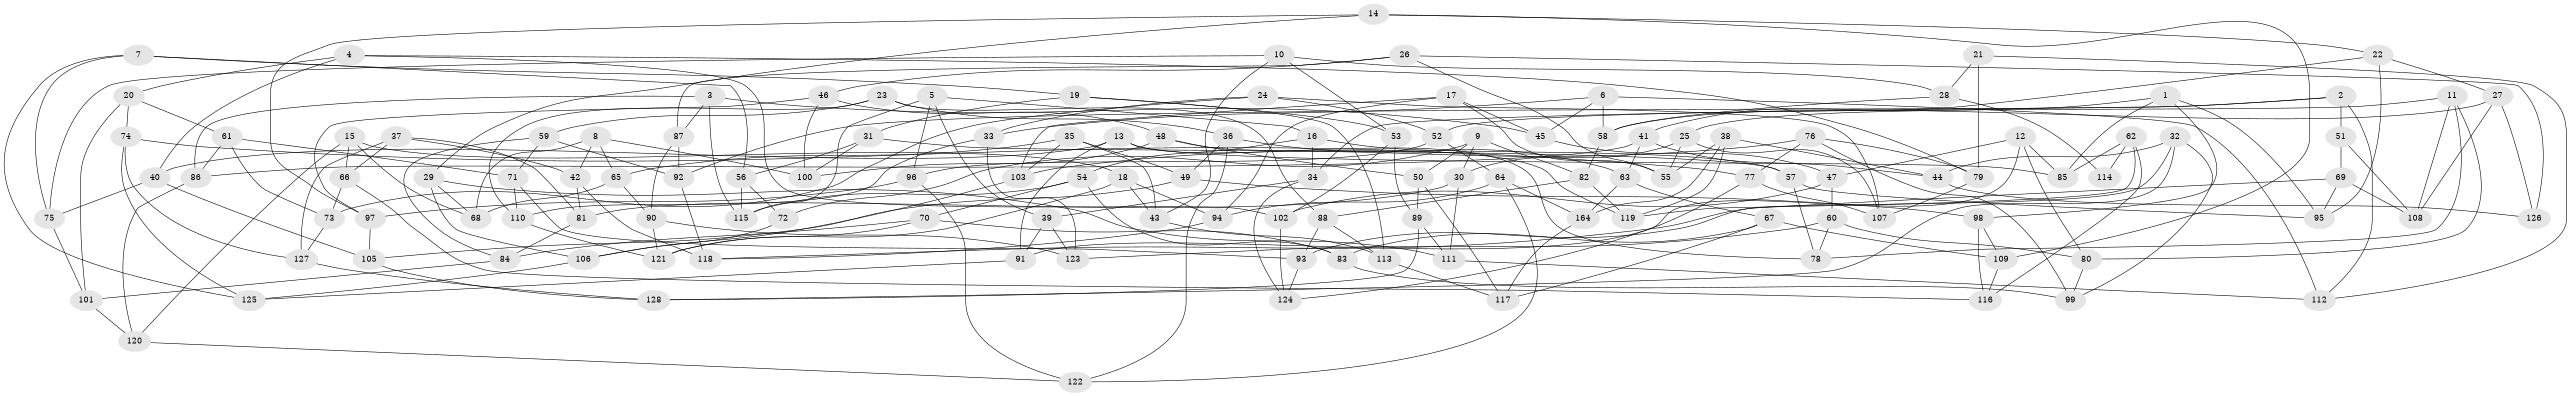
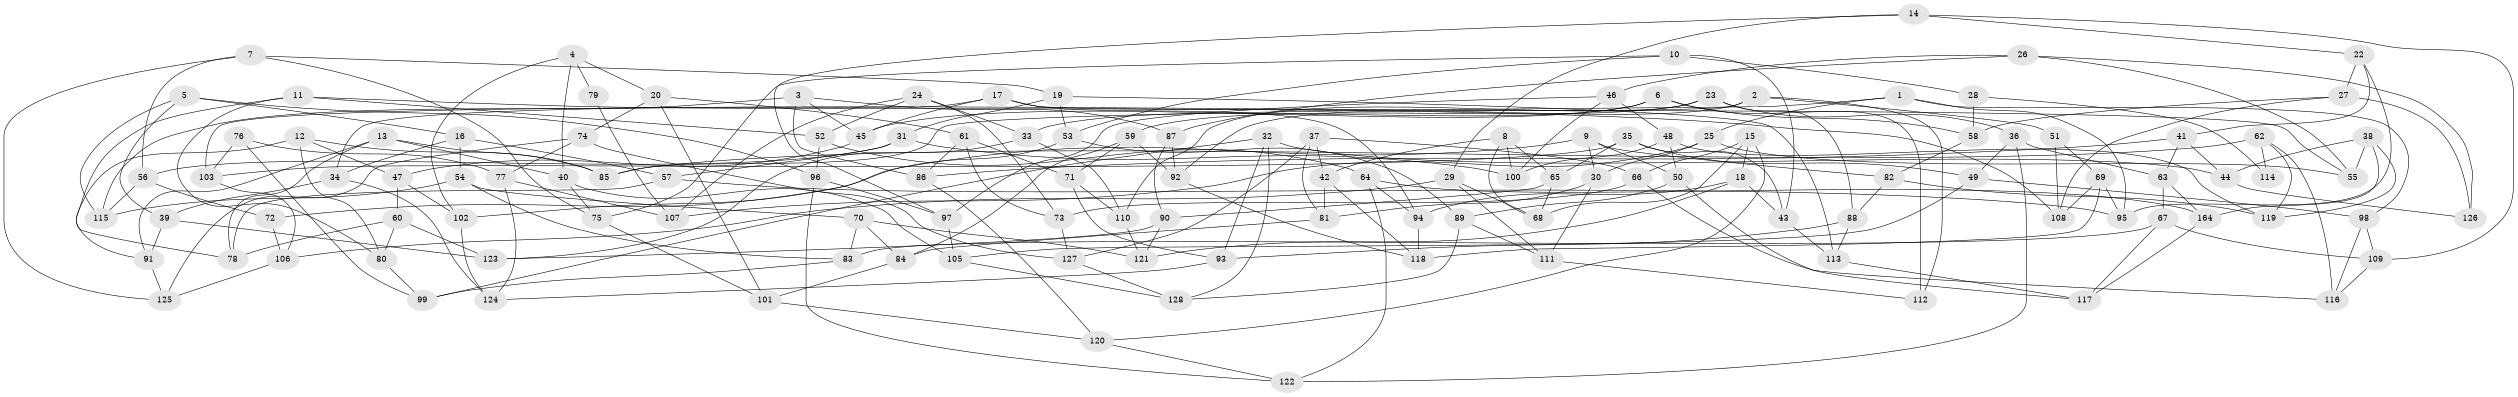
node "21": removed
edge "76" -- "79": removed
